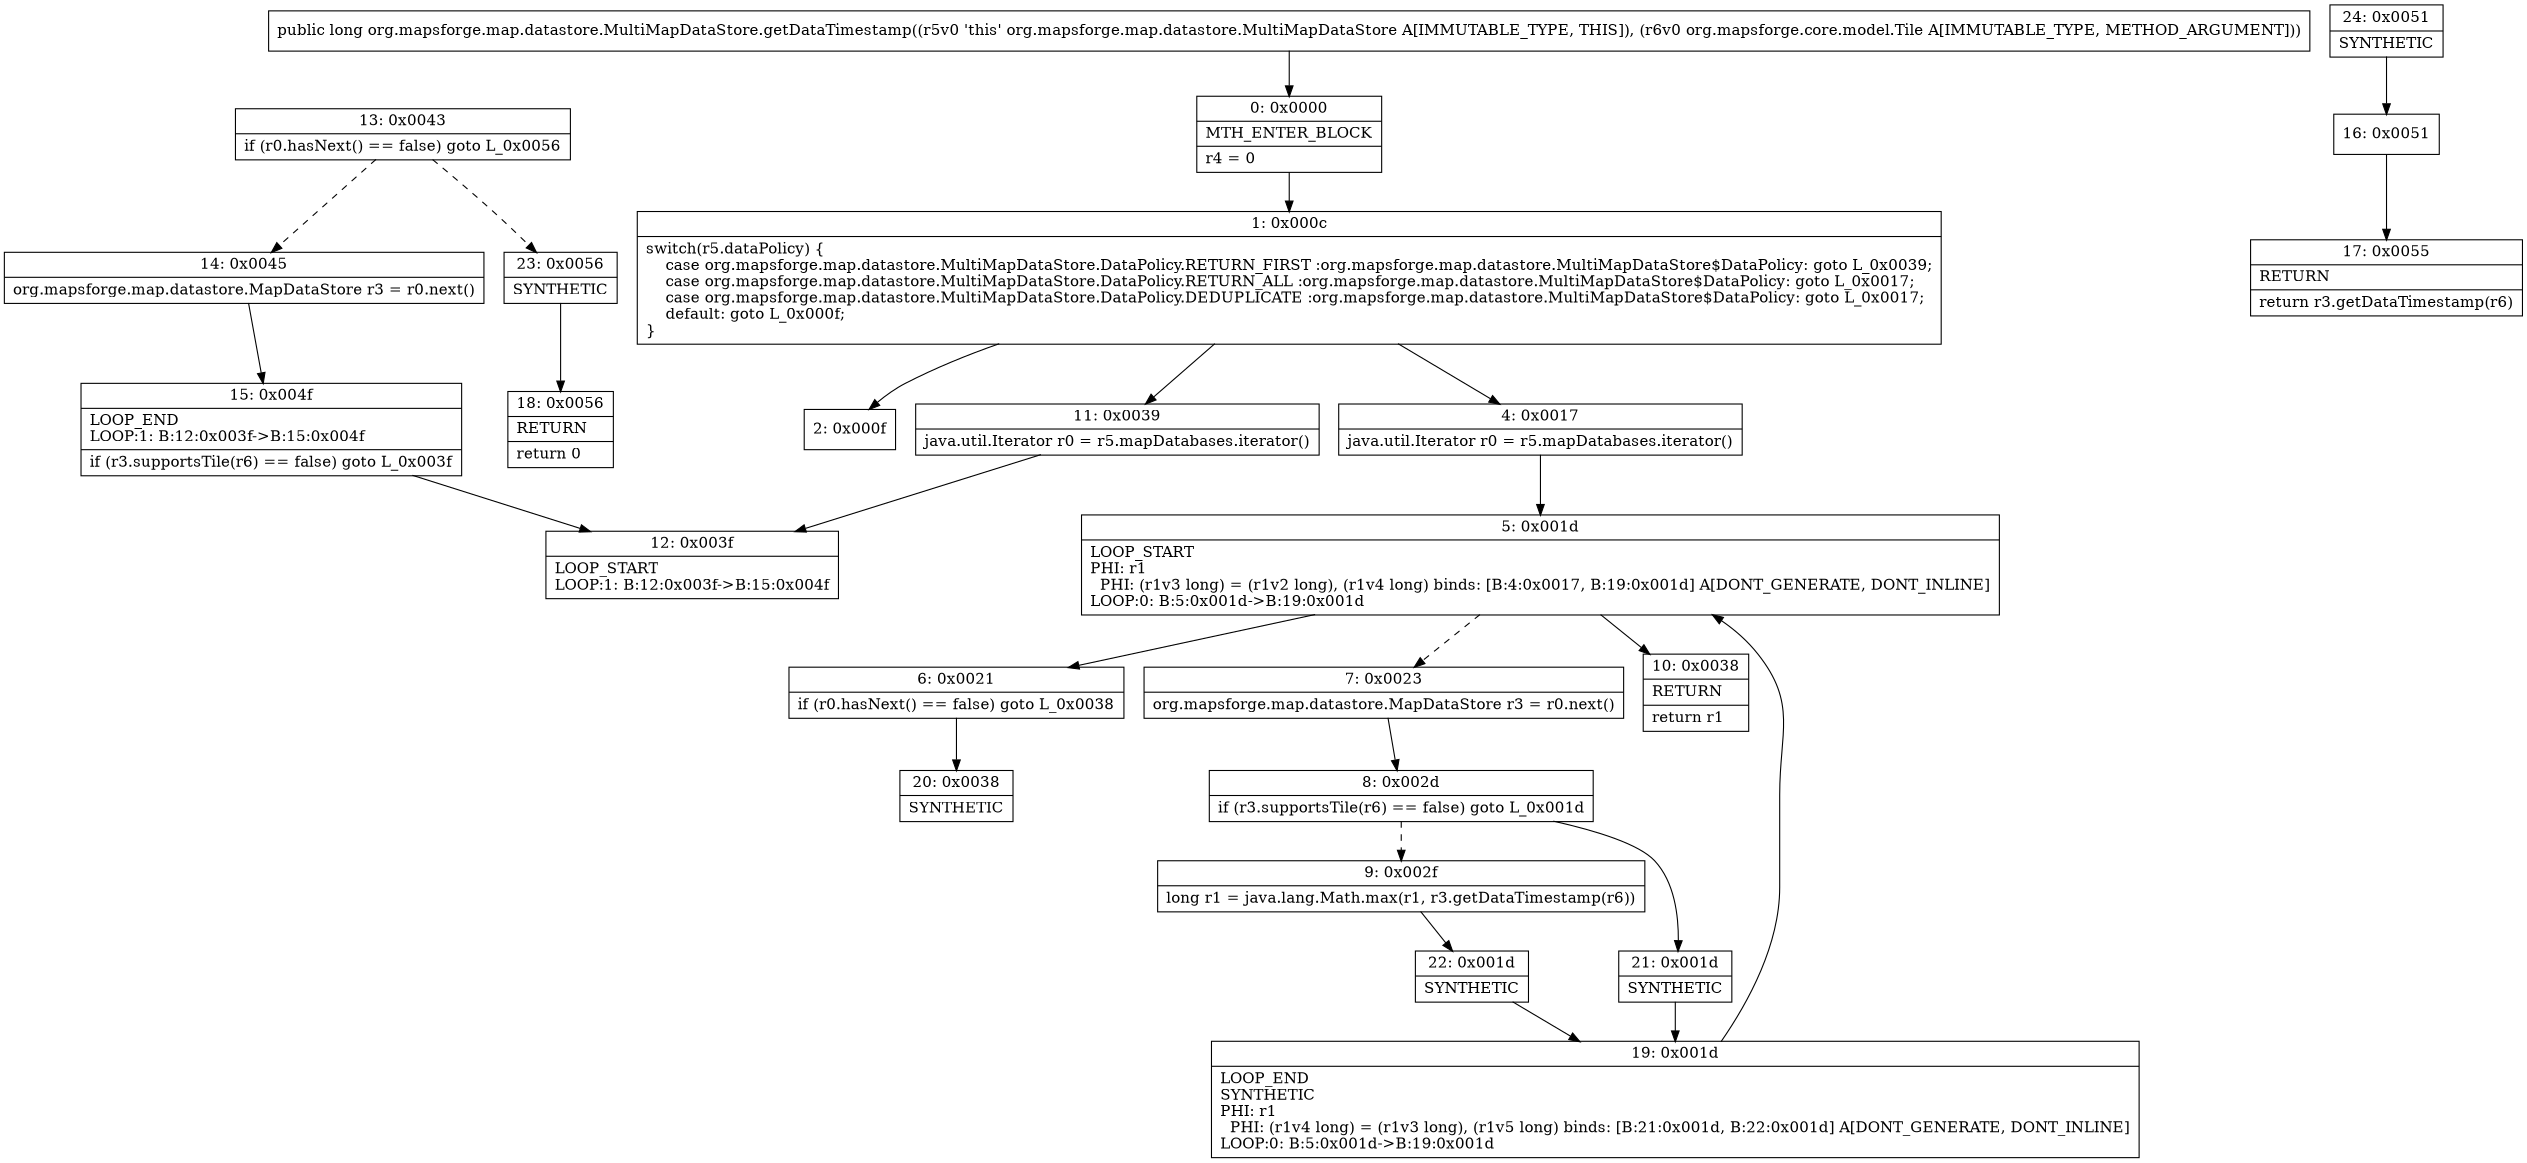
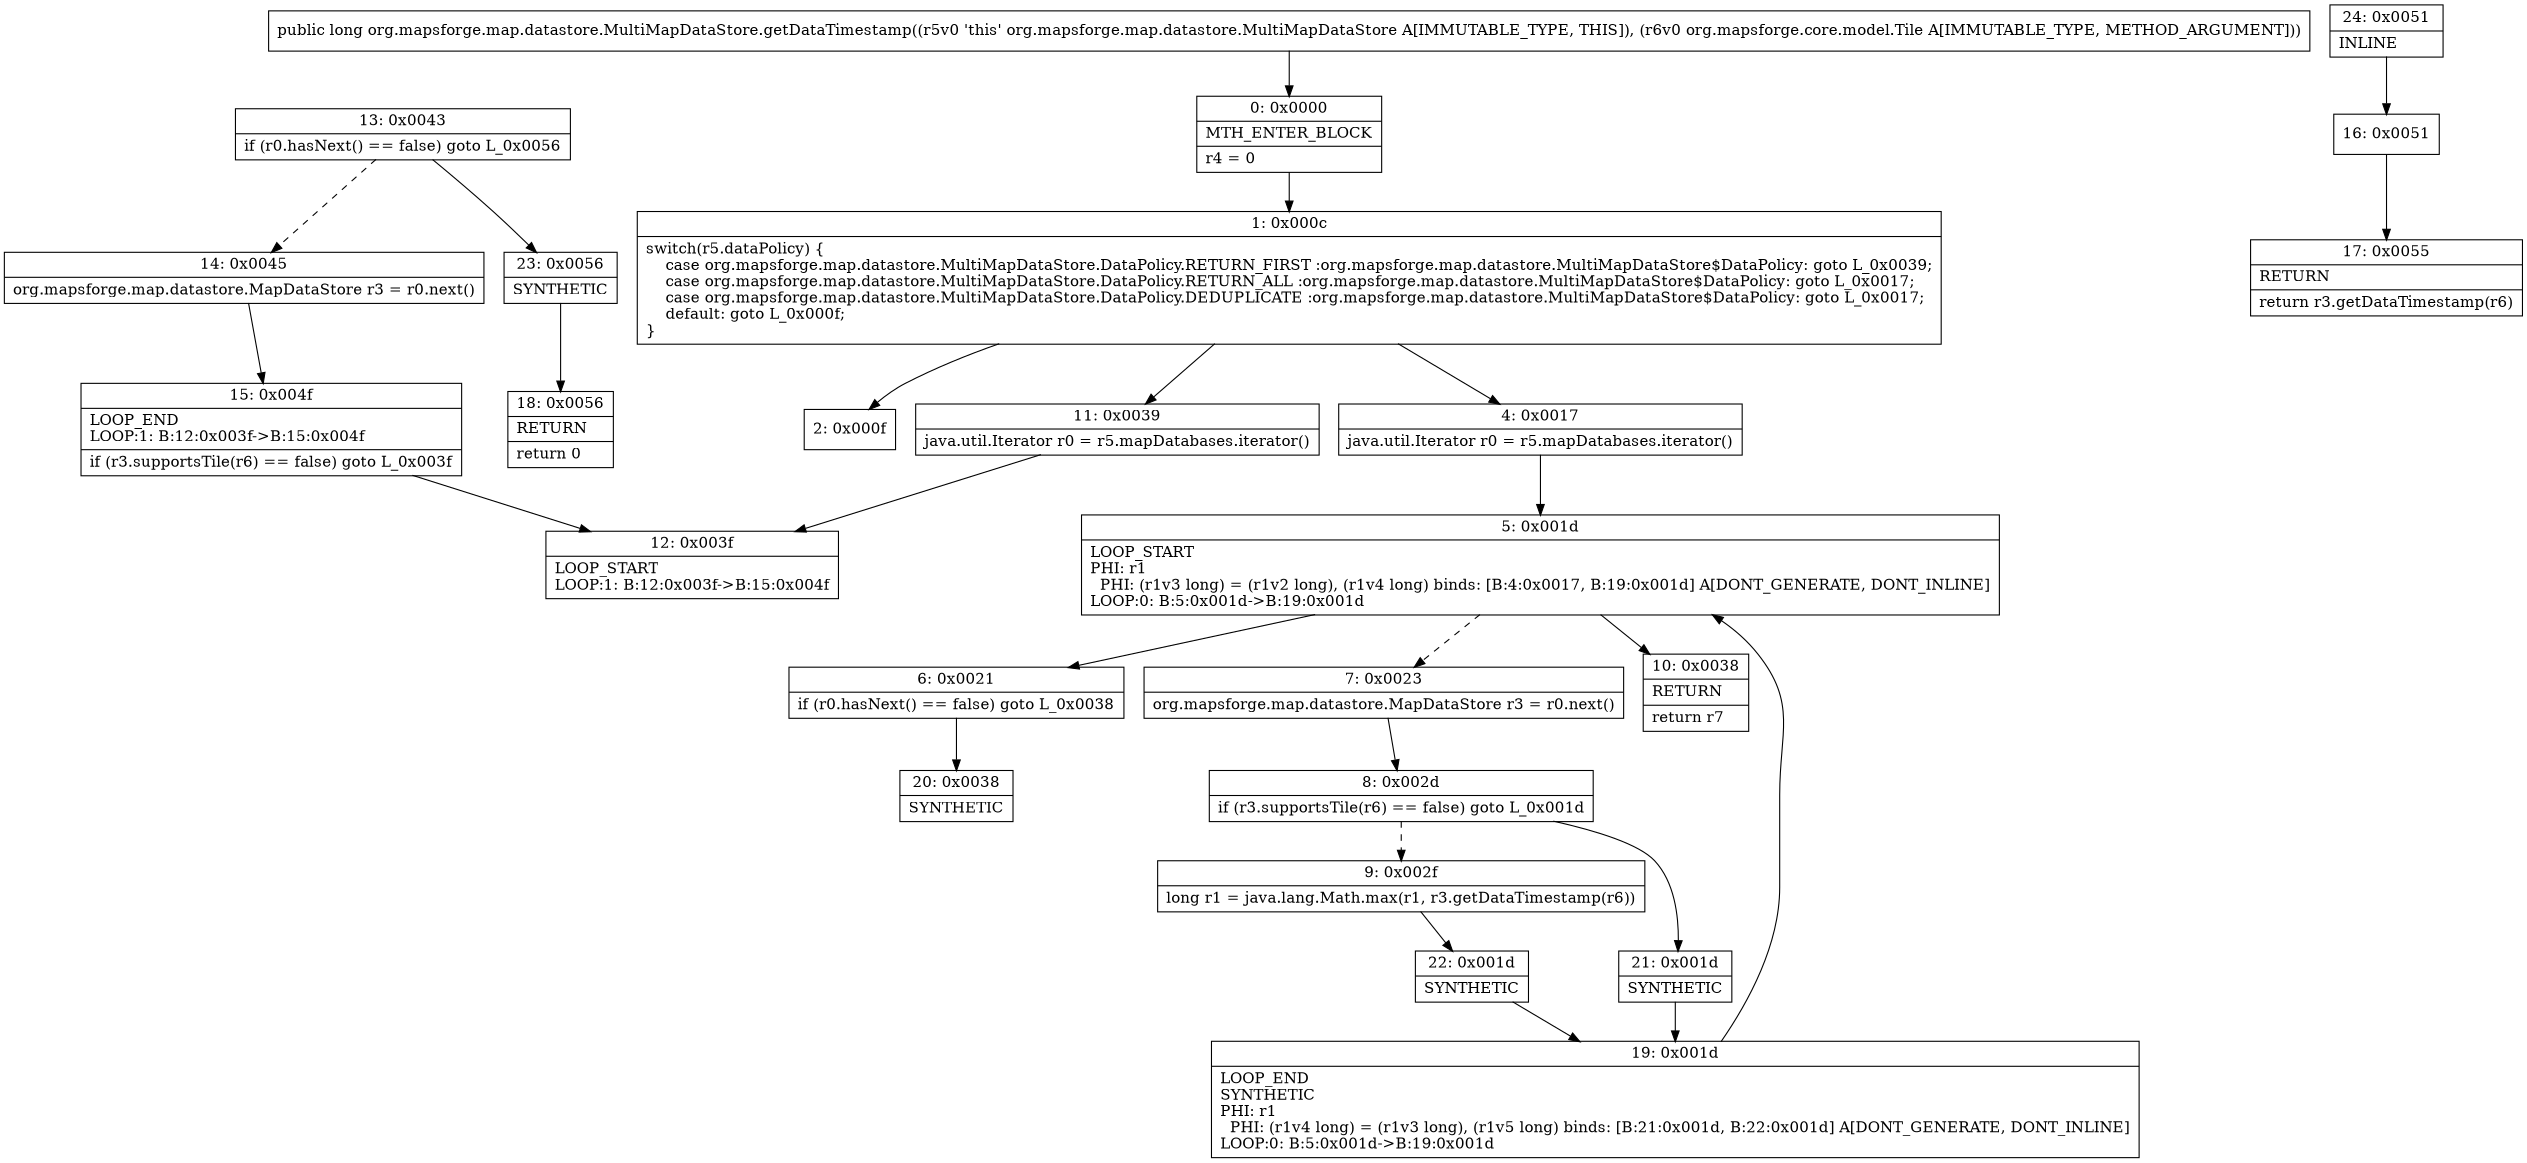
node "24: 0x0051": text "SYNTHETIC" -> "INLINE"
edge "13: 0x0043" -> "23: 0x0056": style dashed -> solid
node "10: 0x0038": text "return r1" -> "return r7"
